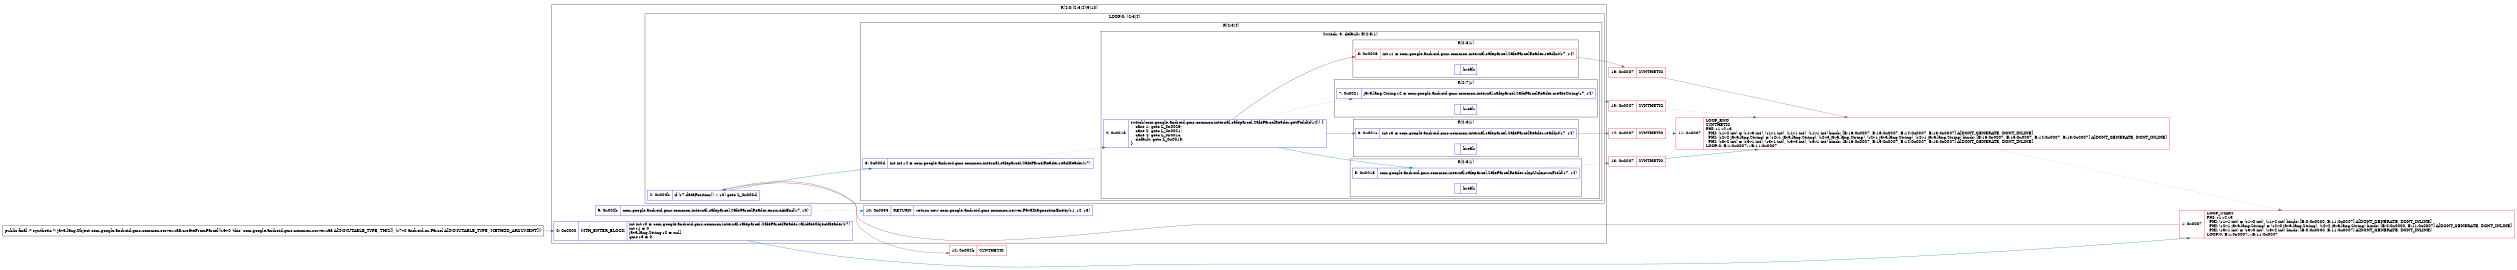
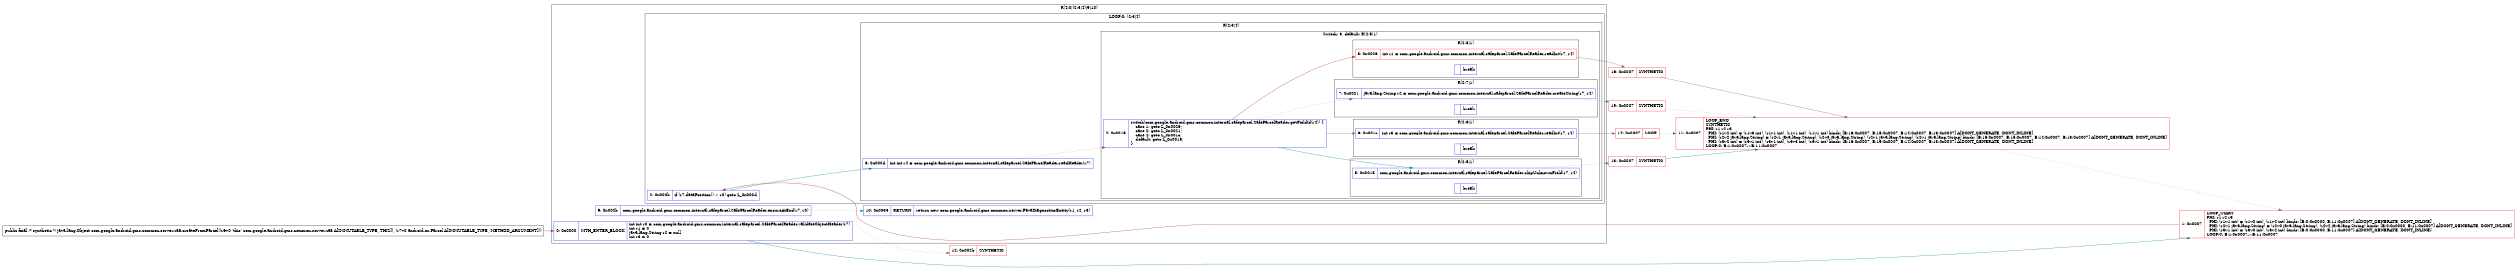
node "14: 0x0007": text "SYNTHETIC" -> "LOOP"
edge "2: 0x000b" -> "12: 0x002b": style solid -> dotted
node "0: 0x0000": text "gms r3 = 0" -> "int r3 = 0"
